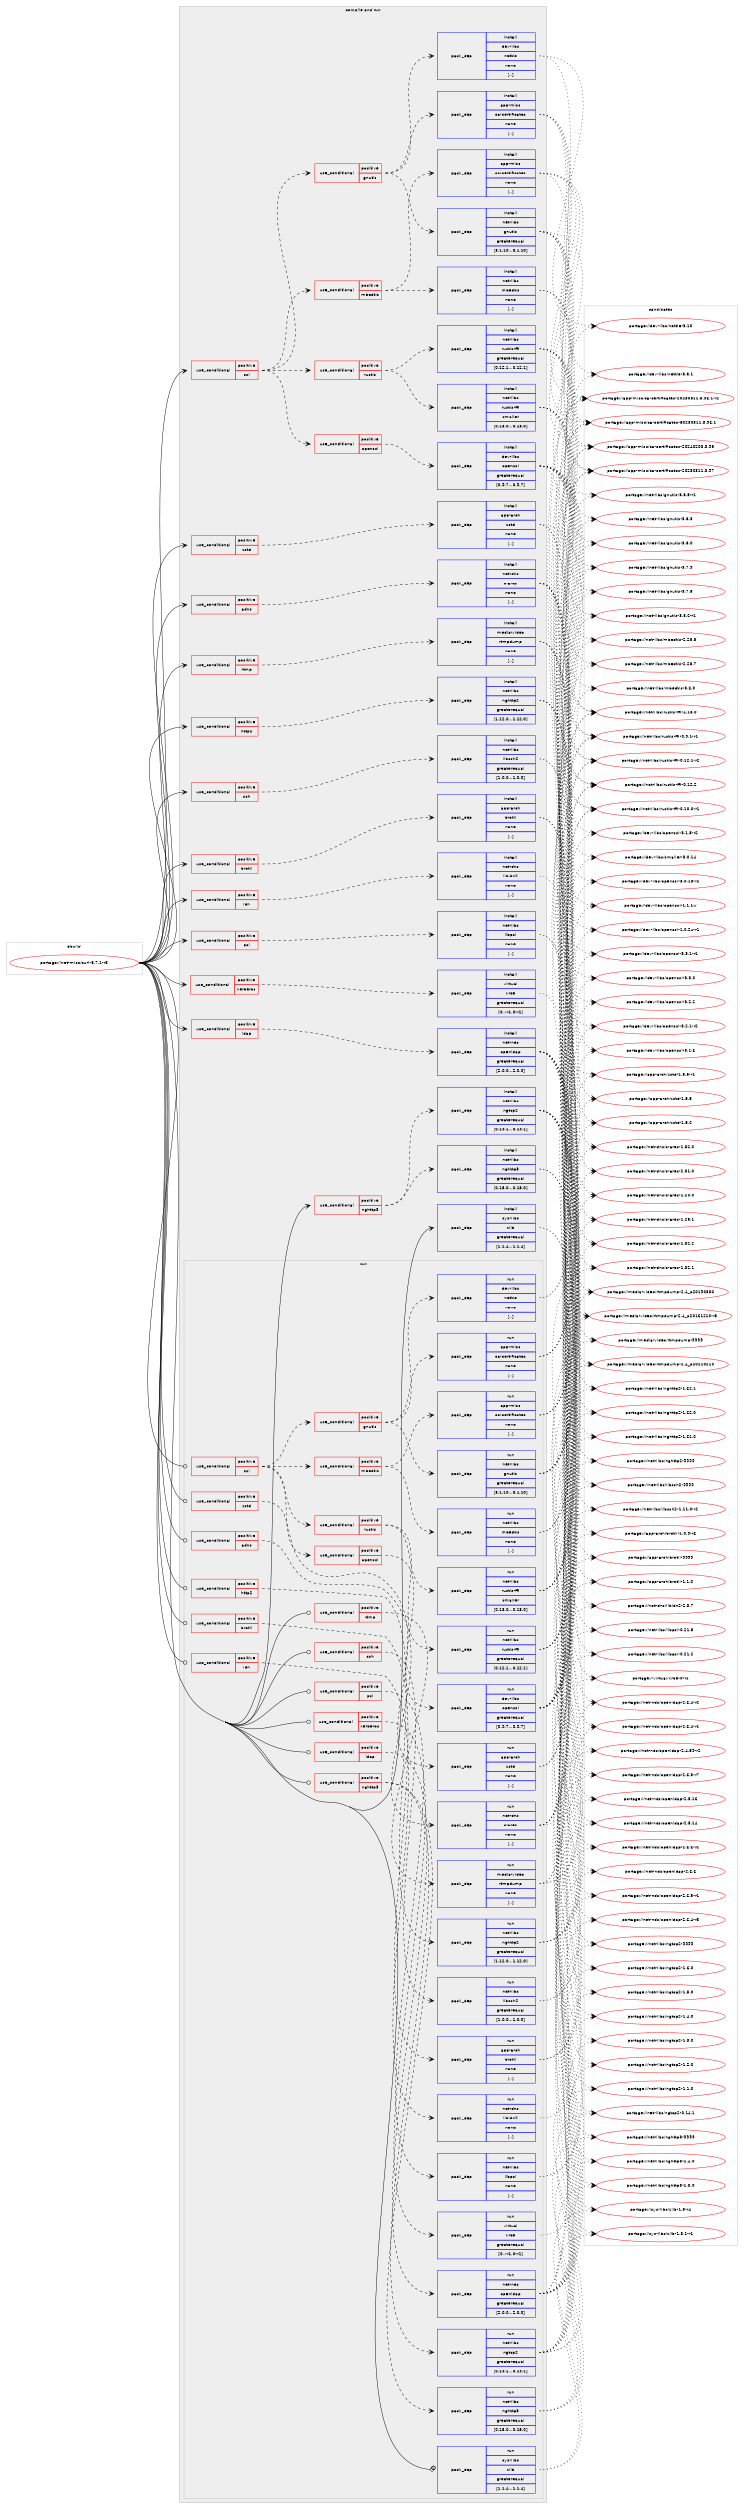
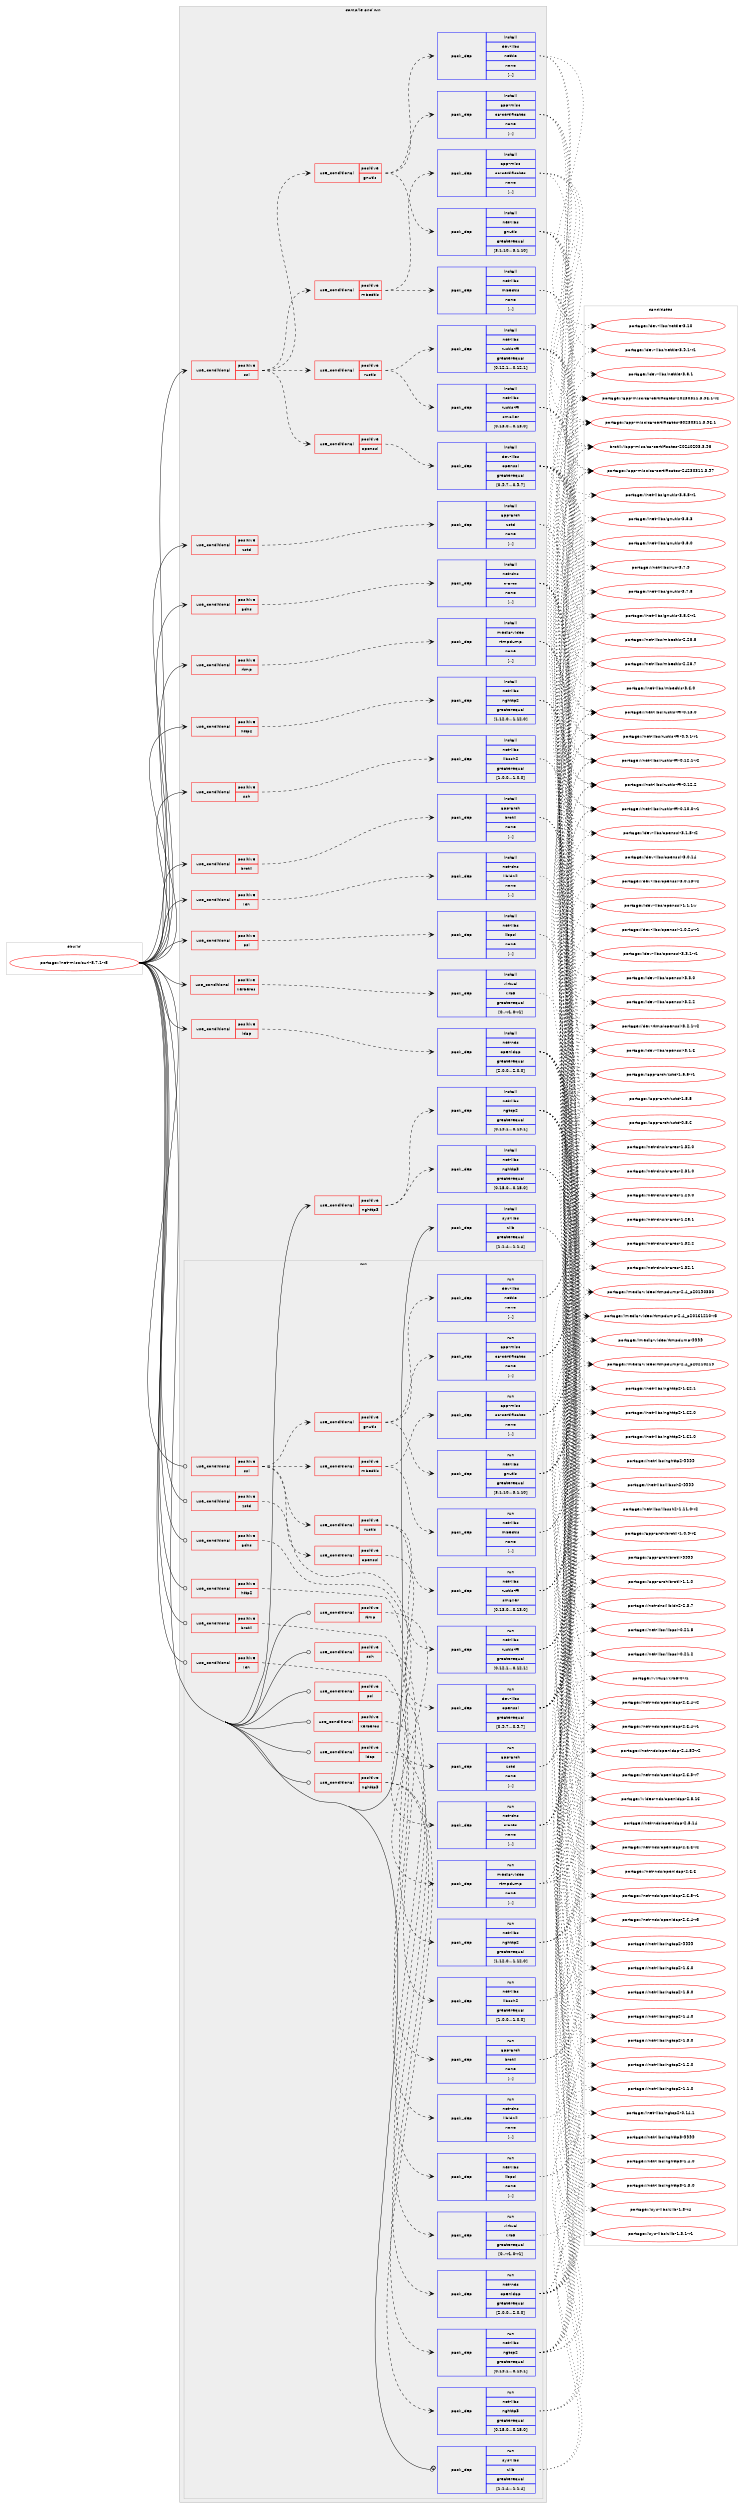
node "portage://dev-libs/nettle-3.9.1-r1": added
node "portage://app-misc/ca-certificates-20240203.3.98": label "portage://app-misc/ca-certificates-20240203.3.98" -> "brotli://app-misc/ca-certificates-20240203.3.98"
node "portage://app-misc/ca-certificates-20230311.3.97": label "portage://app-misc/ca-certificates-20230311.3.97" -> "portage://app-misc/ca-certificates-24230311.3.97"
node "portage://net-libs/gnutls-3.7.9": label "portage://net-libs/gnutls-3.7.9" -> "portage://net-libs/run-3.7.9"
node "portage://net-libs/rustls-ffi-4.13.0": label "portage://net-libs/rustls-ffi-4.13.0" -> "portage://net-libs/rustls-ffi-0.13.0"
node "portage://dev-libs/smaller-3.0.14": label "portage://dev-libs/smaller-3.0.14" -> "portage://dev-libs/openssl-3.0.14"
node "portage://dev-libs/openssl-3.2.1-r2": label "portage://dev-libs/openssl-3.2.1-r2" -> "portage://dev-rtmp/openssl-3.2.1-r2"
node "portage://app-arch/zstd-1.5.6": label "portage://app-arch/zstd-1.5.6" -> "portage://app-arch/zstd-0.5.6"
node "portage://net-nds/openldap-2.5.16": label "portage://net-nds/openldap-2.5.16" -> "portage://video-nds/openldap-2.5.16"
